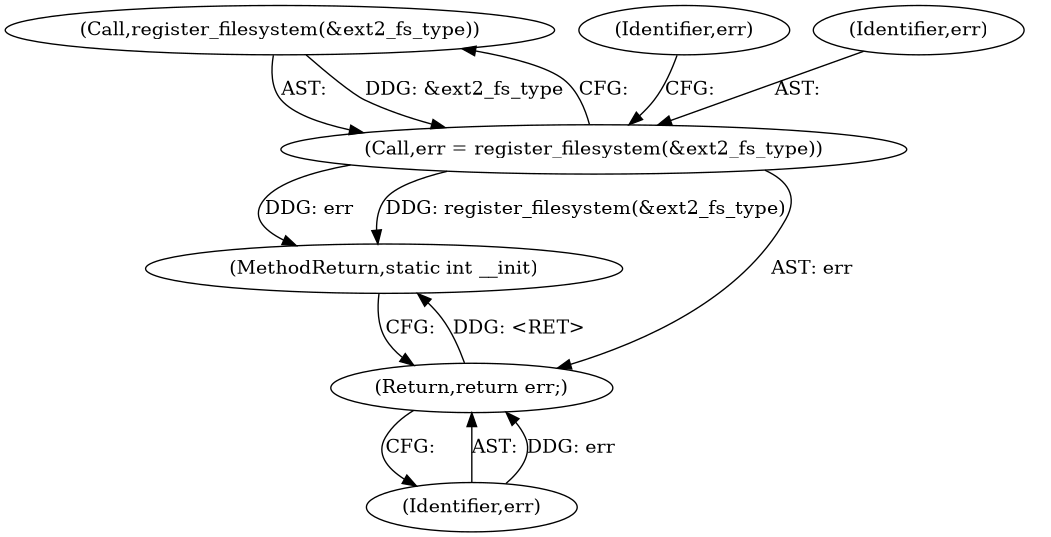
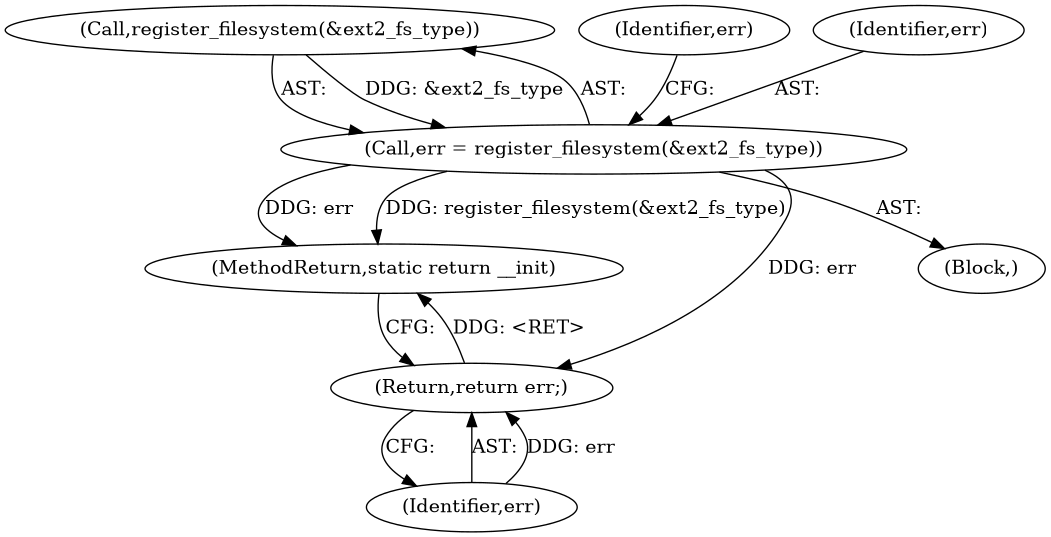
edge "(Call,err = register_filesystem(&ext2_fs_type))" -> "(Call,register_filesystem(&ext2_fs_type))": label "CFG: " -> "AST: "
node "(MethodReturn,static int __init)": label "(MethodReturn,static int __init)" -> "(MethodReturn,static return __init)"
edge "(Call,err = register_filesystem(&ext2_fs_type))" -> "(Return,return err;)": label "AST: err" -> "DDG: err"
node "(Block,)": added
